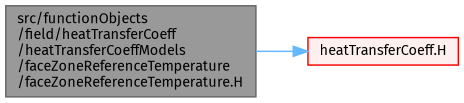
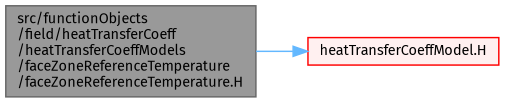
node "heatTransferCoeff.H": label "heatTransferCoeff.H" -> "heatTransferCoeffModel.H"
